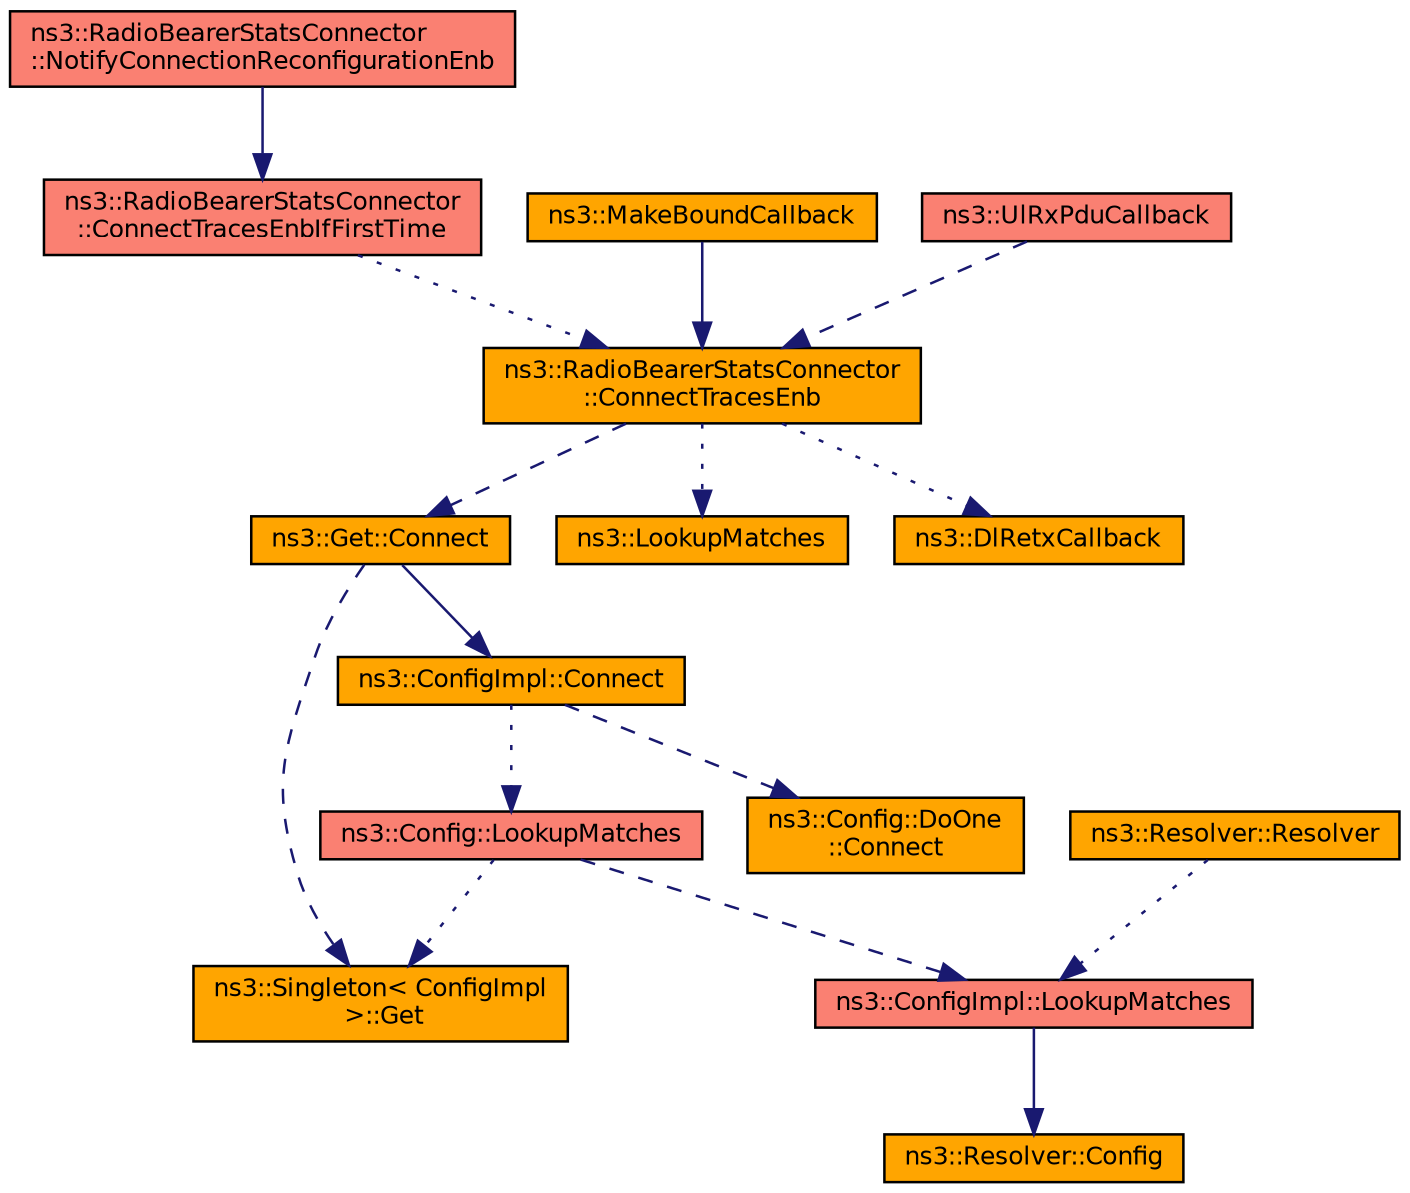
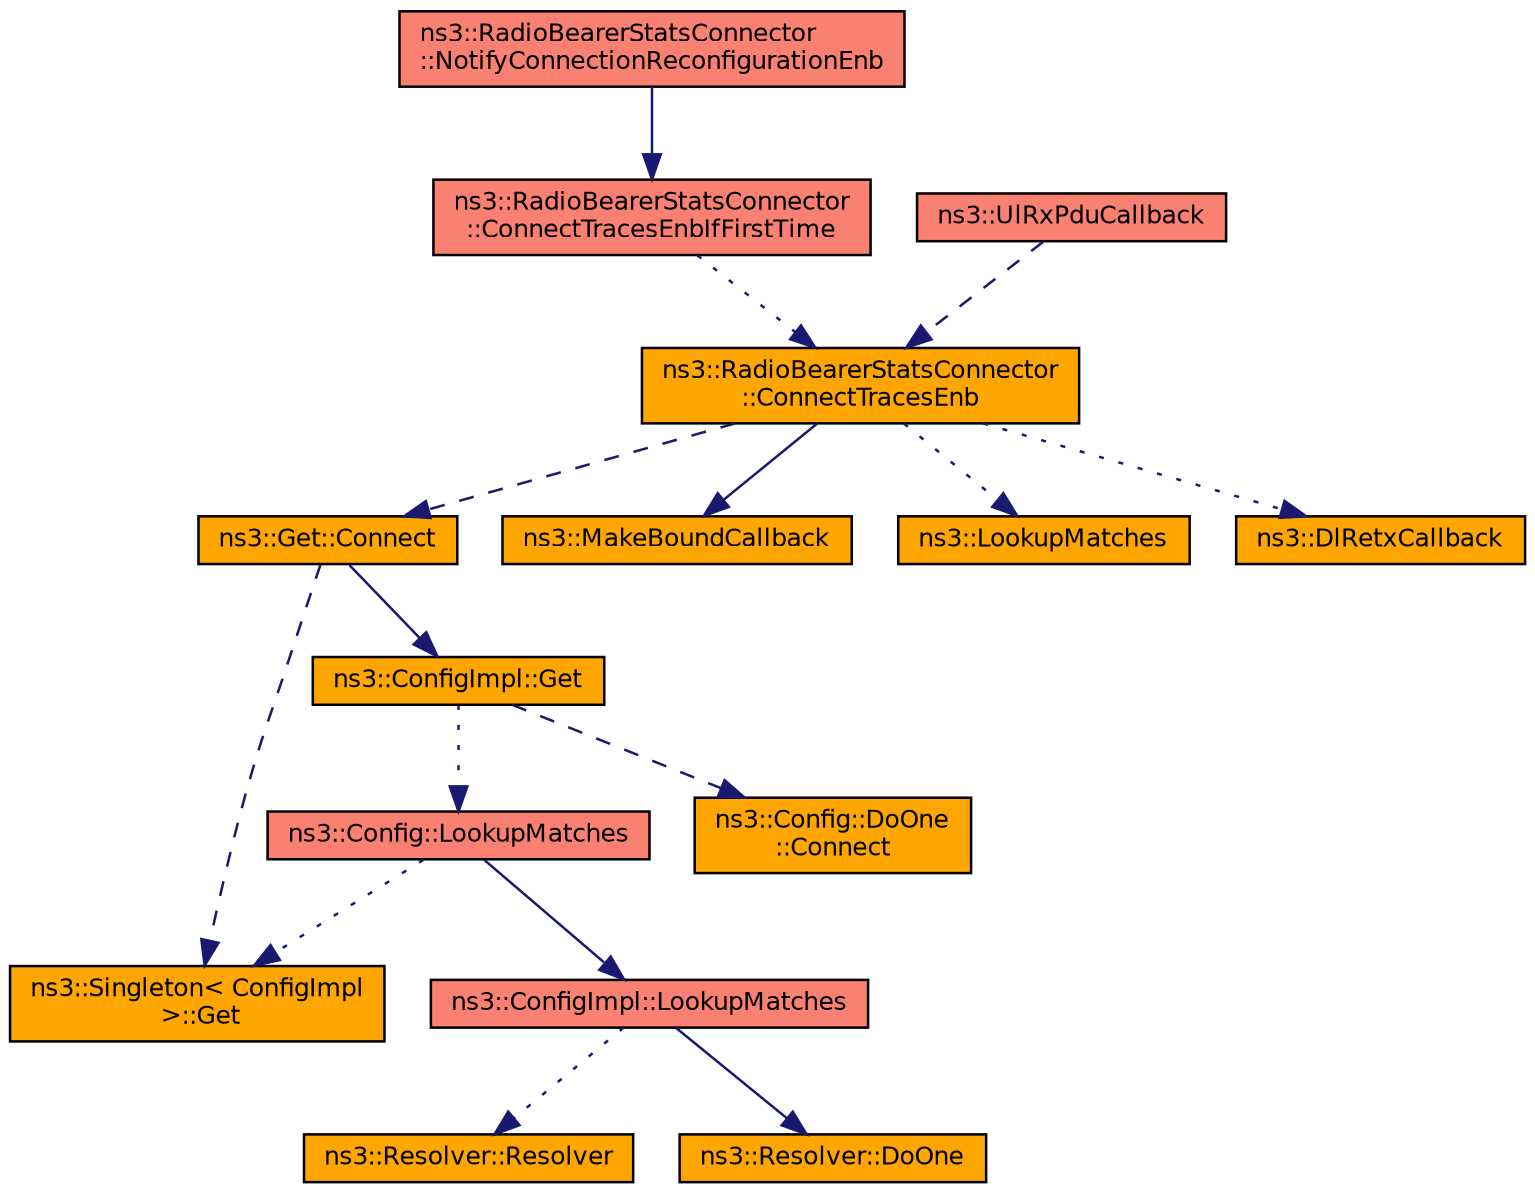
edge "ns3::MakeBoundCallback" -> "ns3::RadioBearerStatsConnector ::ConnectTracesEnb": reversed
node "ns3::ConfigImpl::Connect": label "ns3::ConfigImpl::Connect" -> "ns3::ConfigImpl::Get"
edge "ns3::Resolver::Resolver" -> "ns3::ConfigImpl::LookupMatches": reversed
edge "ns3::Config::LookupMatches" -> "ns3::ConfigImpl::LookupMatches": style dashed -> solid
node "ns3::Resolver::Config": label "ns3::Resolver::Config" -> "ns3::Resolver::DoOne"
